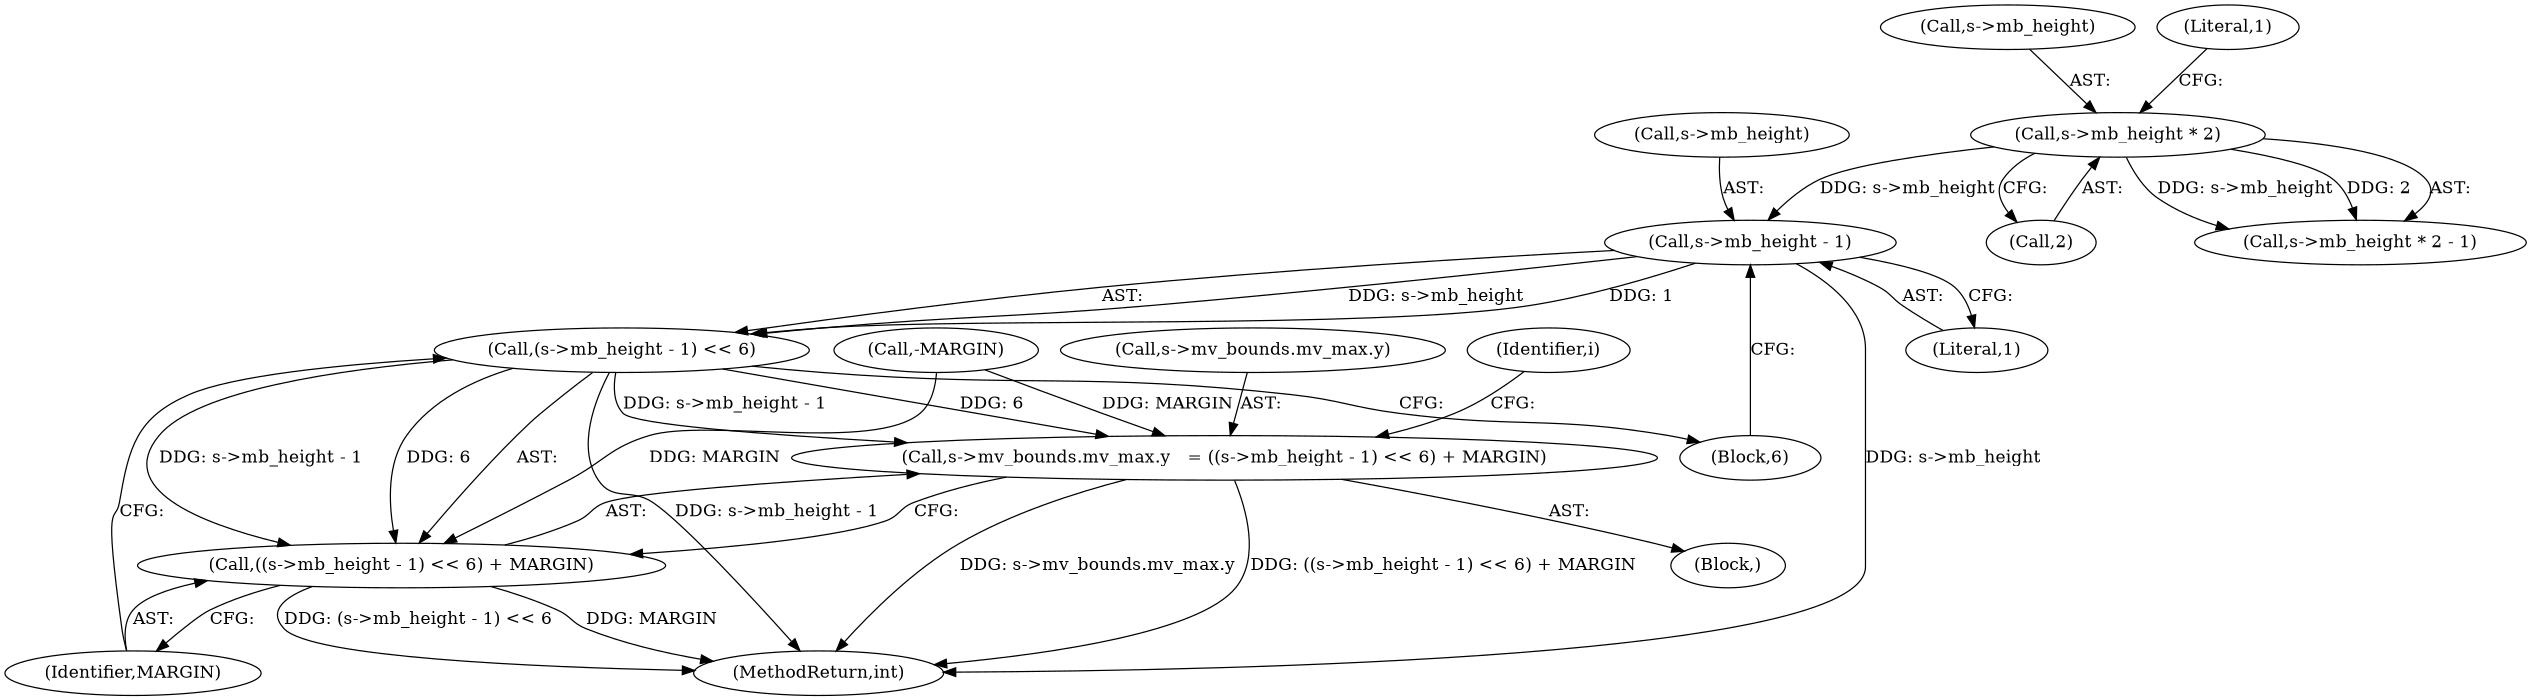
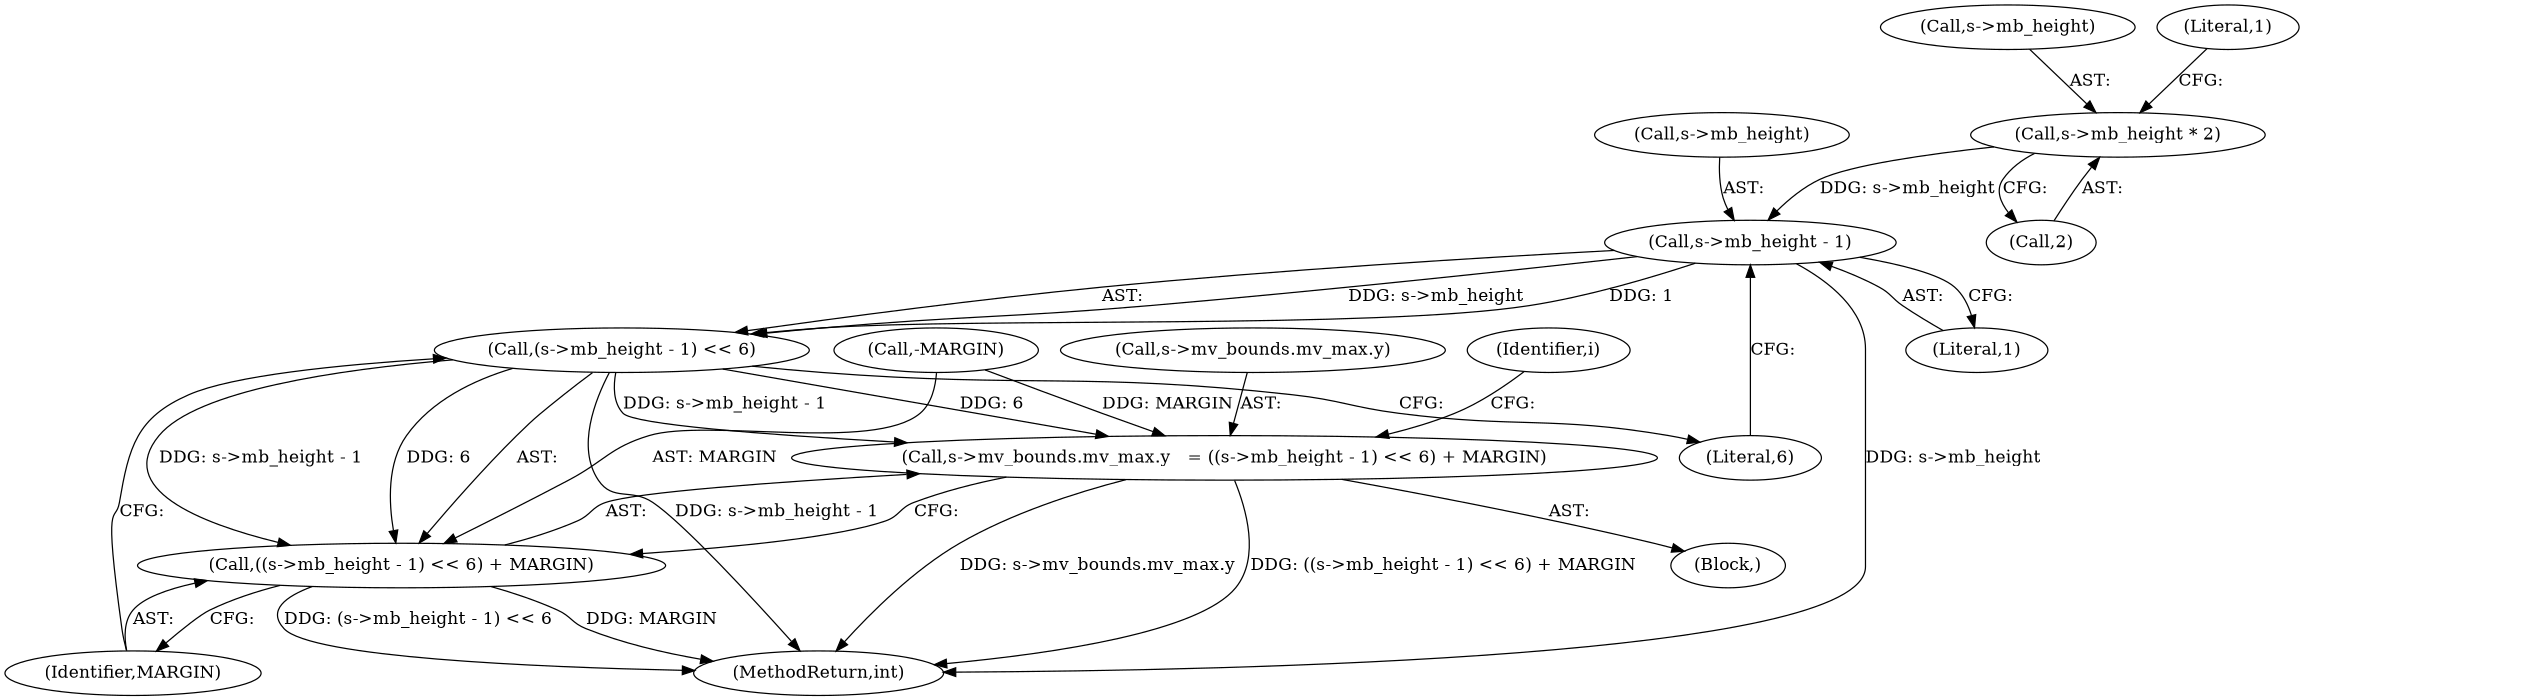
node "(Call,s->mb_height * 2 - 1)": removed
edge "(Call,-MARGIN)" -> "(Call,((s->mb_height - 1) << 6) + MARGIN)": label "DDG: MARGIN" -> "AST: MARGIN"
node "(Block,6)": label "(Block,6)" -> "(Literal,6)"
